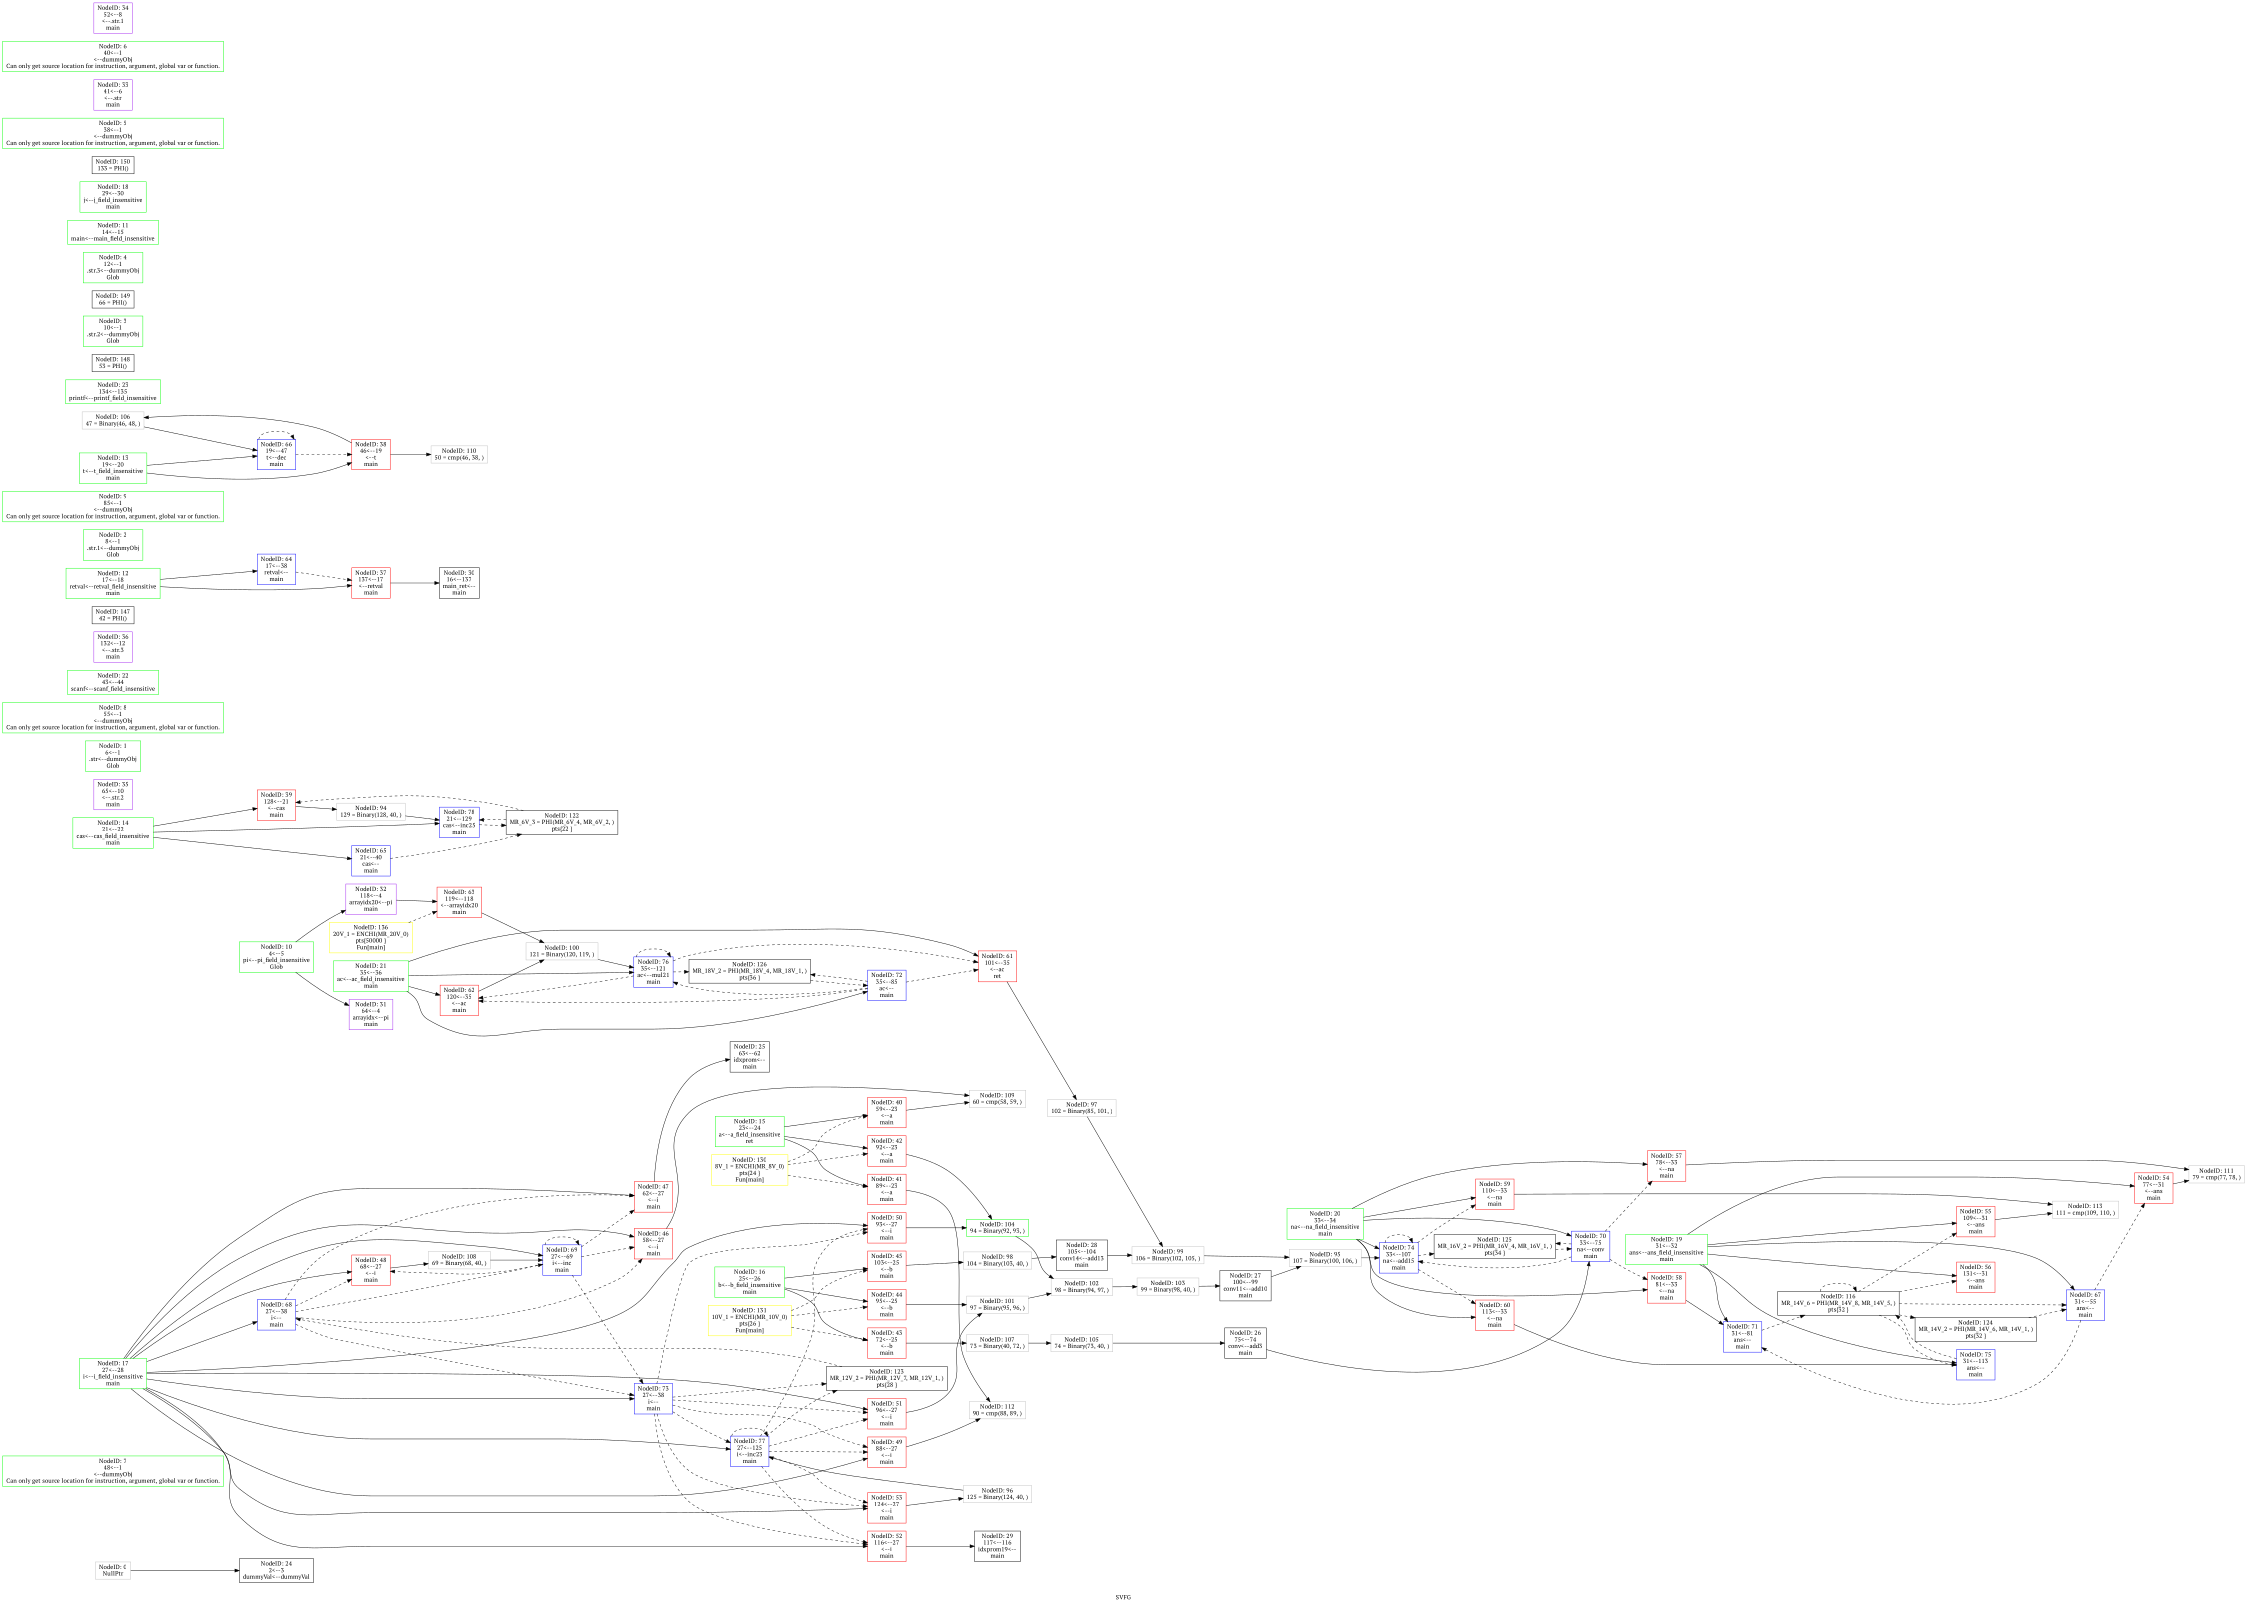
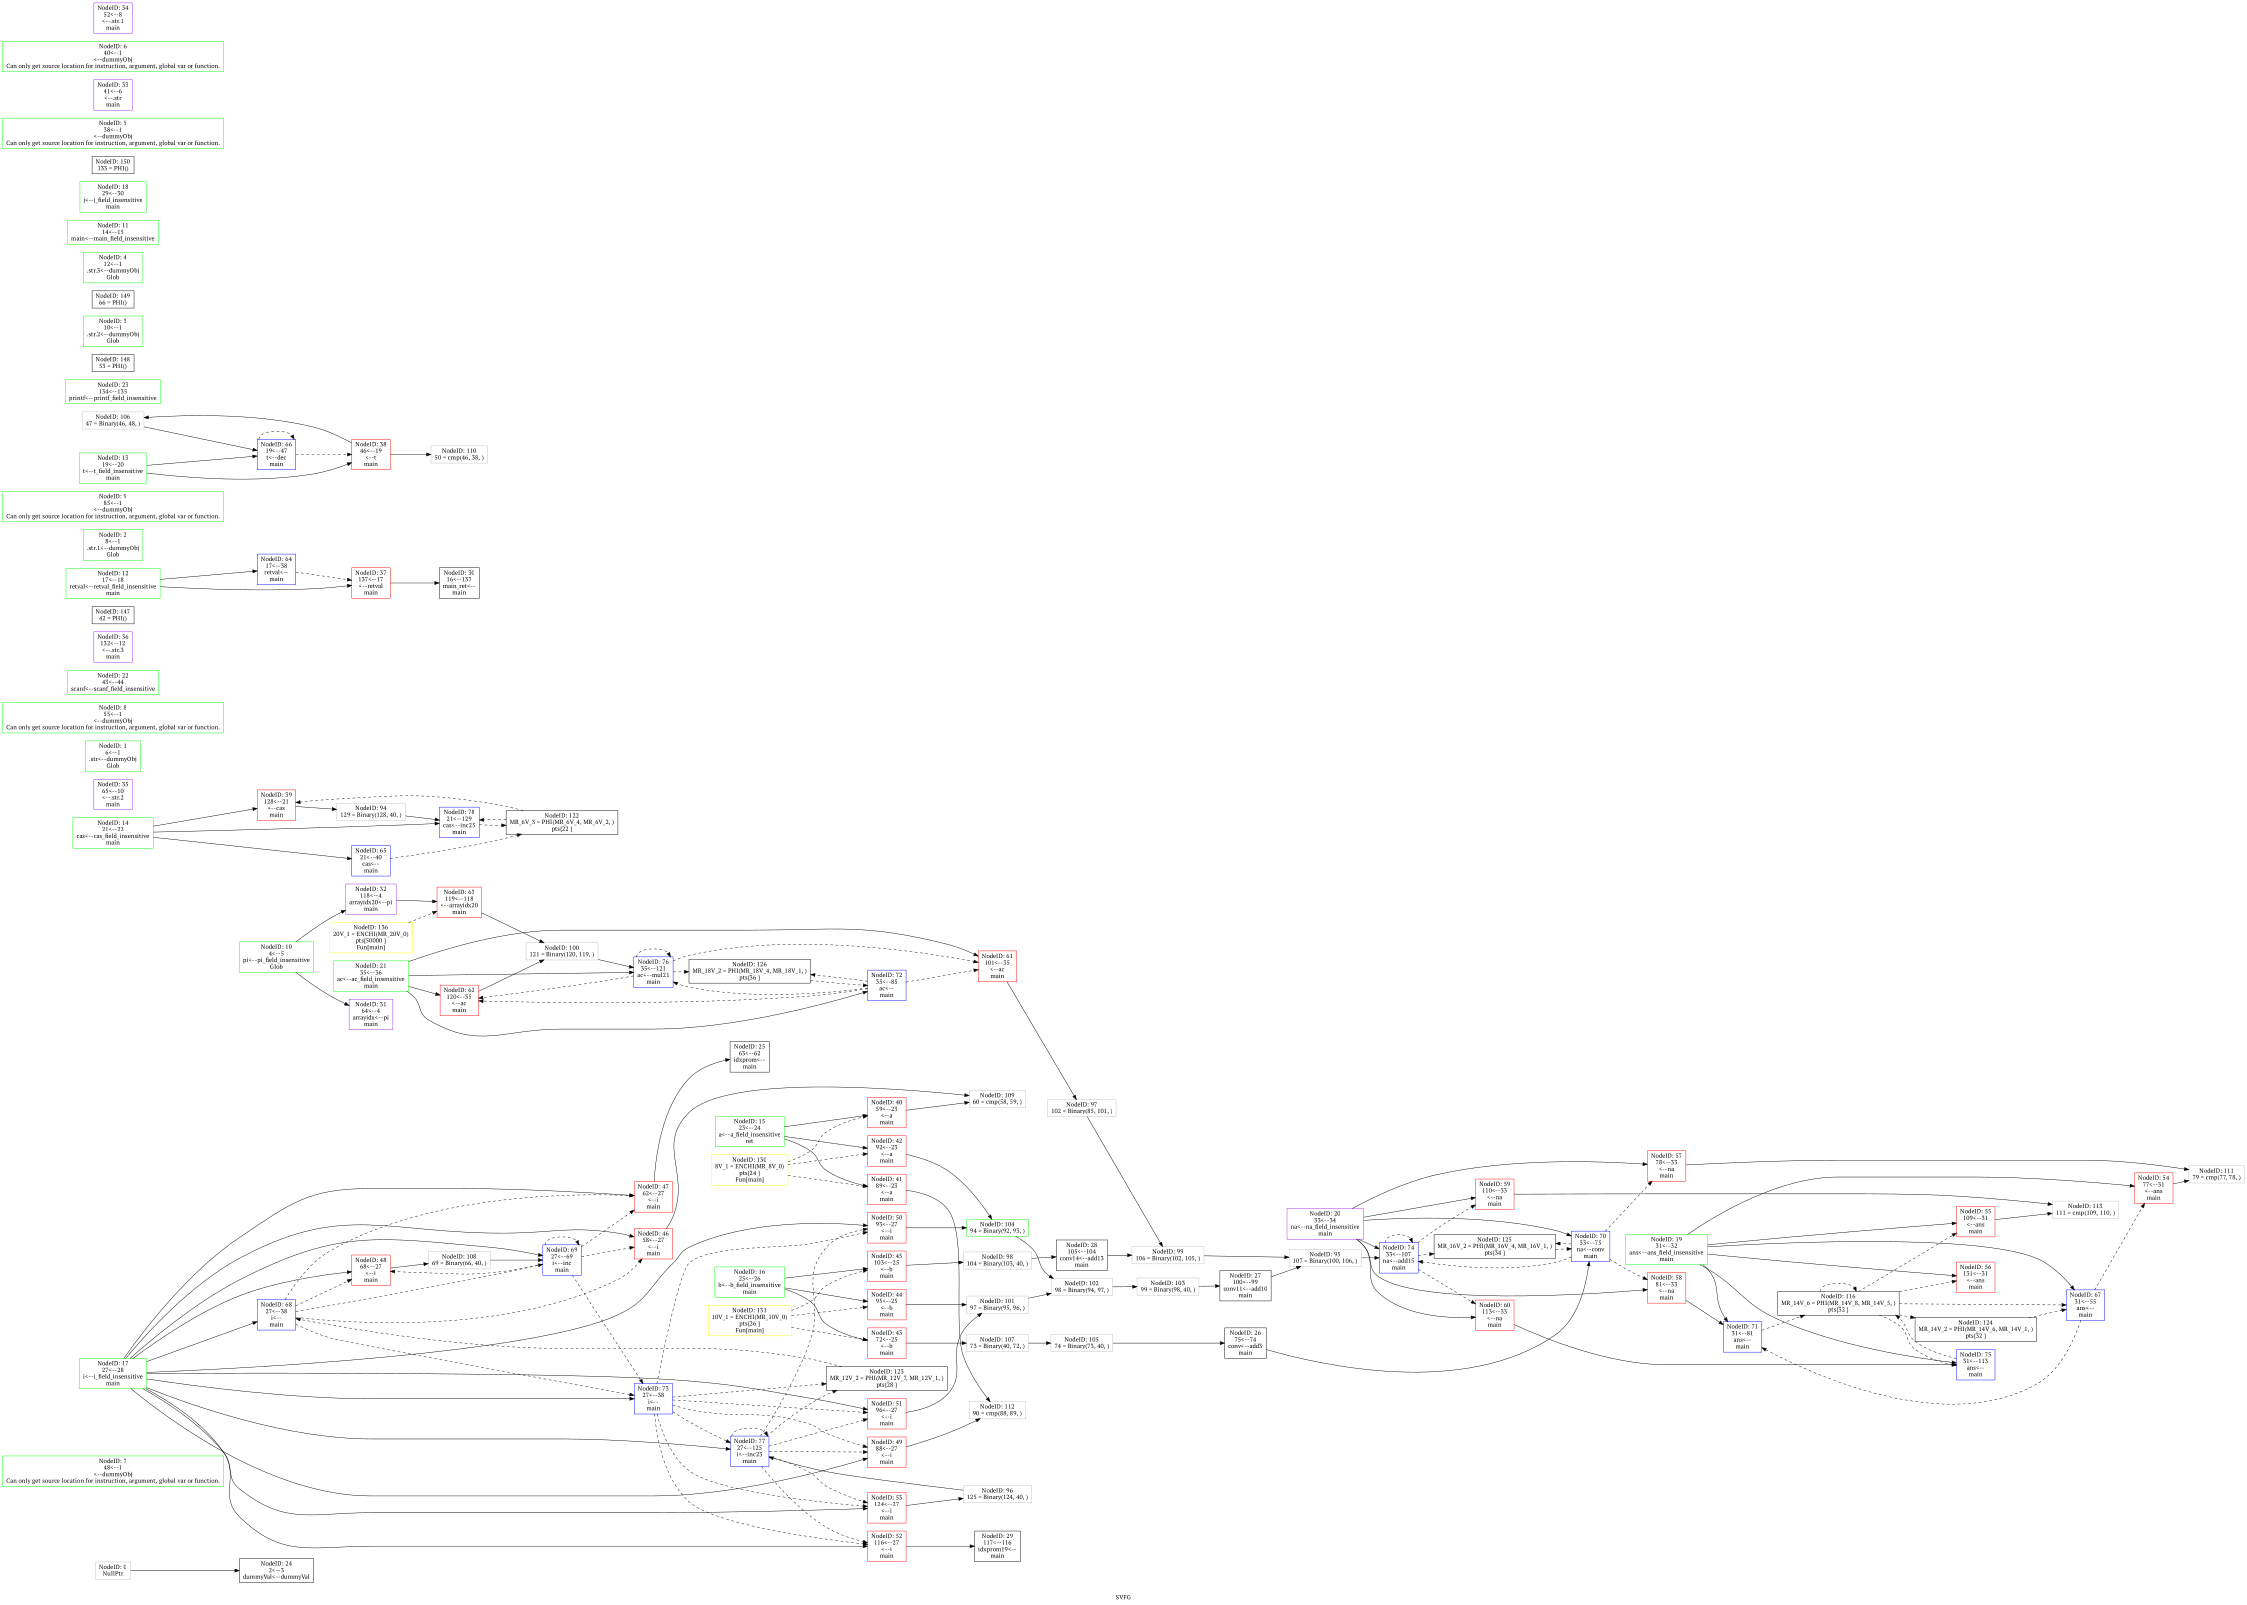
node "NodeID: 61": text "ret" -> "main"
node "NodeID: 20": color green -> purple
node "NodeID: 108": text "69 = Binary(68, 40, )" -> "69 = Binary(66, 40, )"
